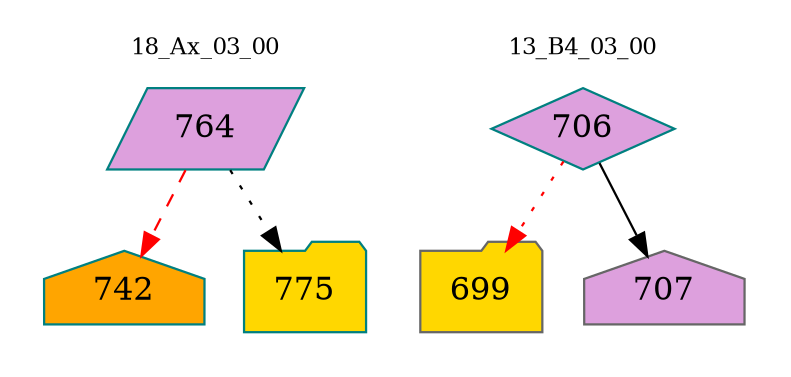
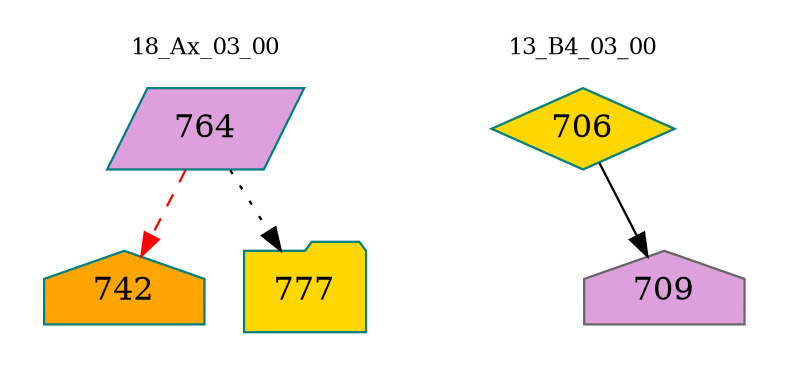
node "706": fillcolor plum -> gold
node "775": label "775" -> "777"
node "699": removed
node "707": label "707" -> "709"
